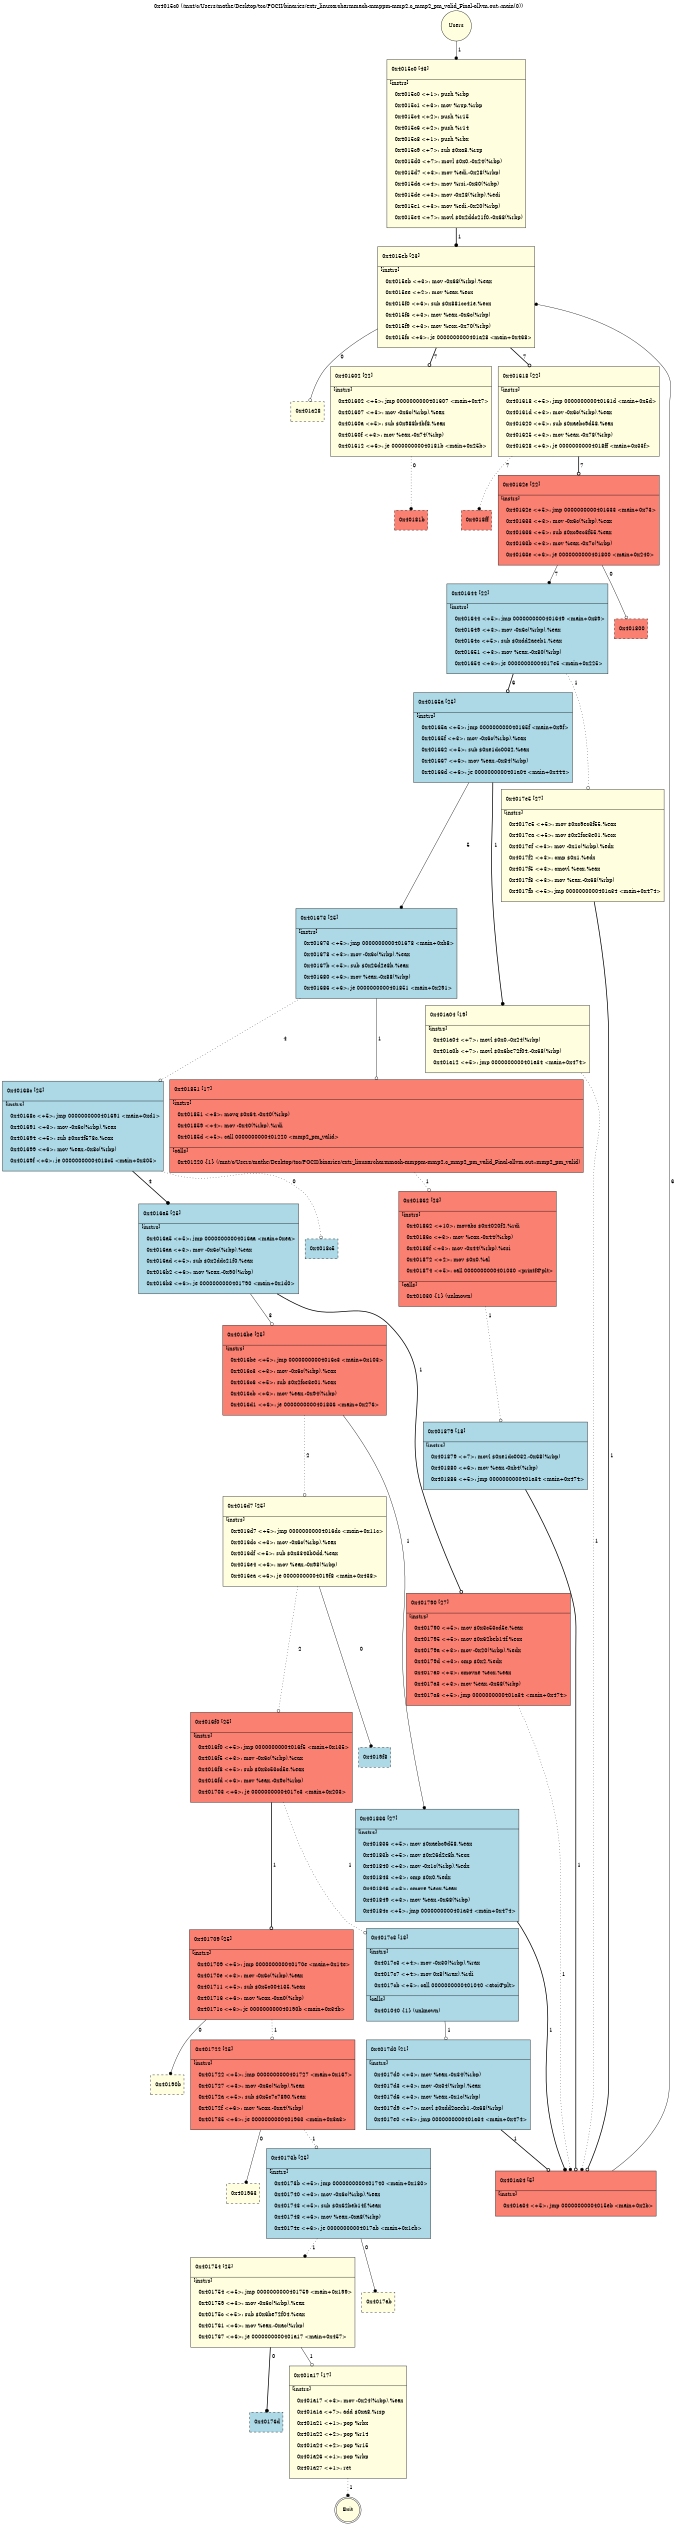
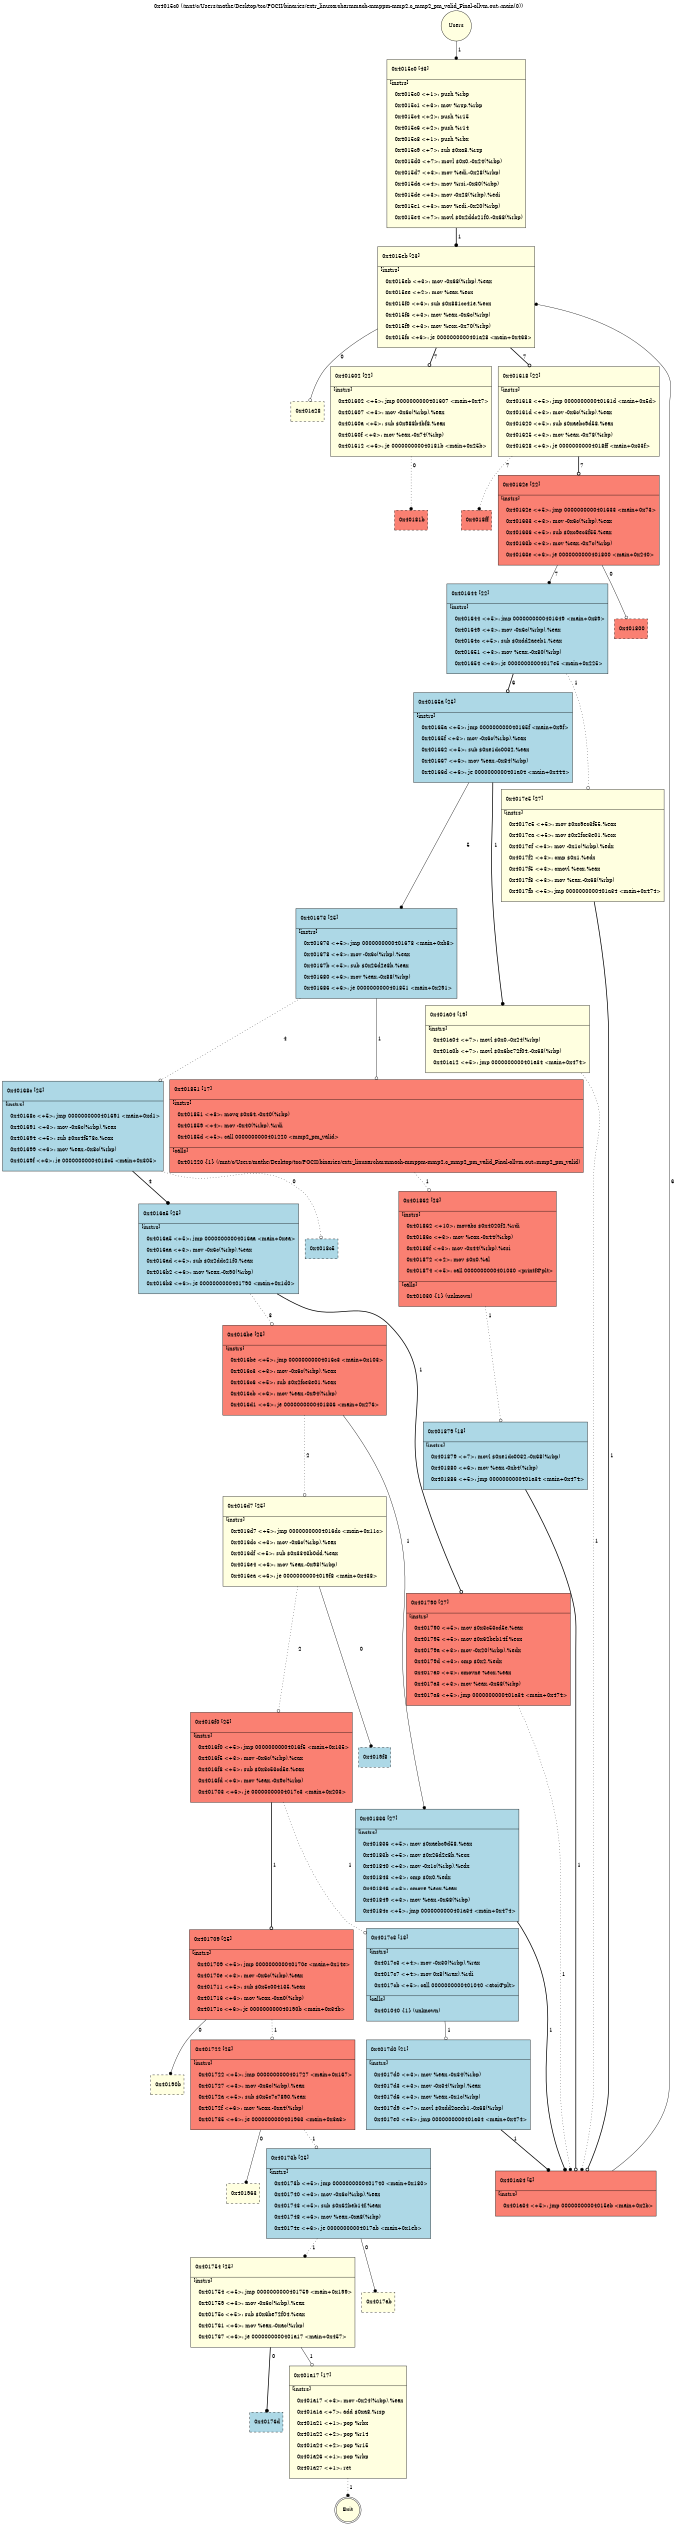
edge "0x4016a5 [25]" -> "0x4016be [25]": style solid -> dotted
edge "0x4017d0 [21]" -> "0x401a34 [5]": arrowhead odot -> dot
